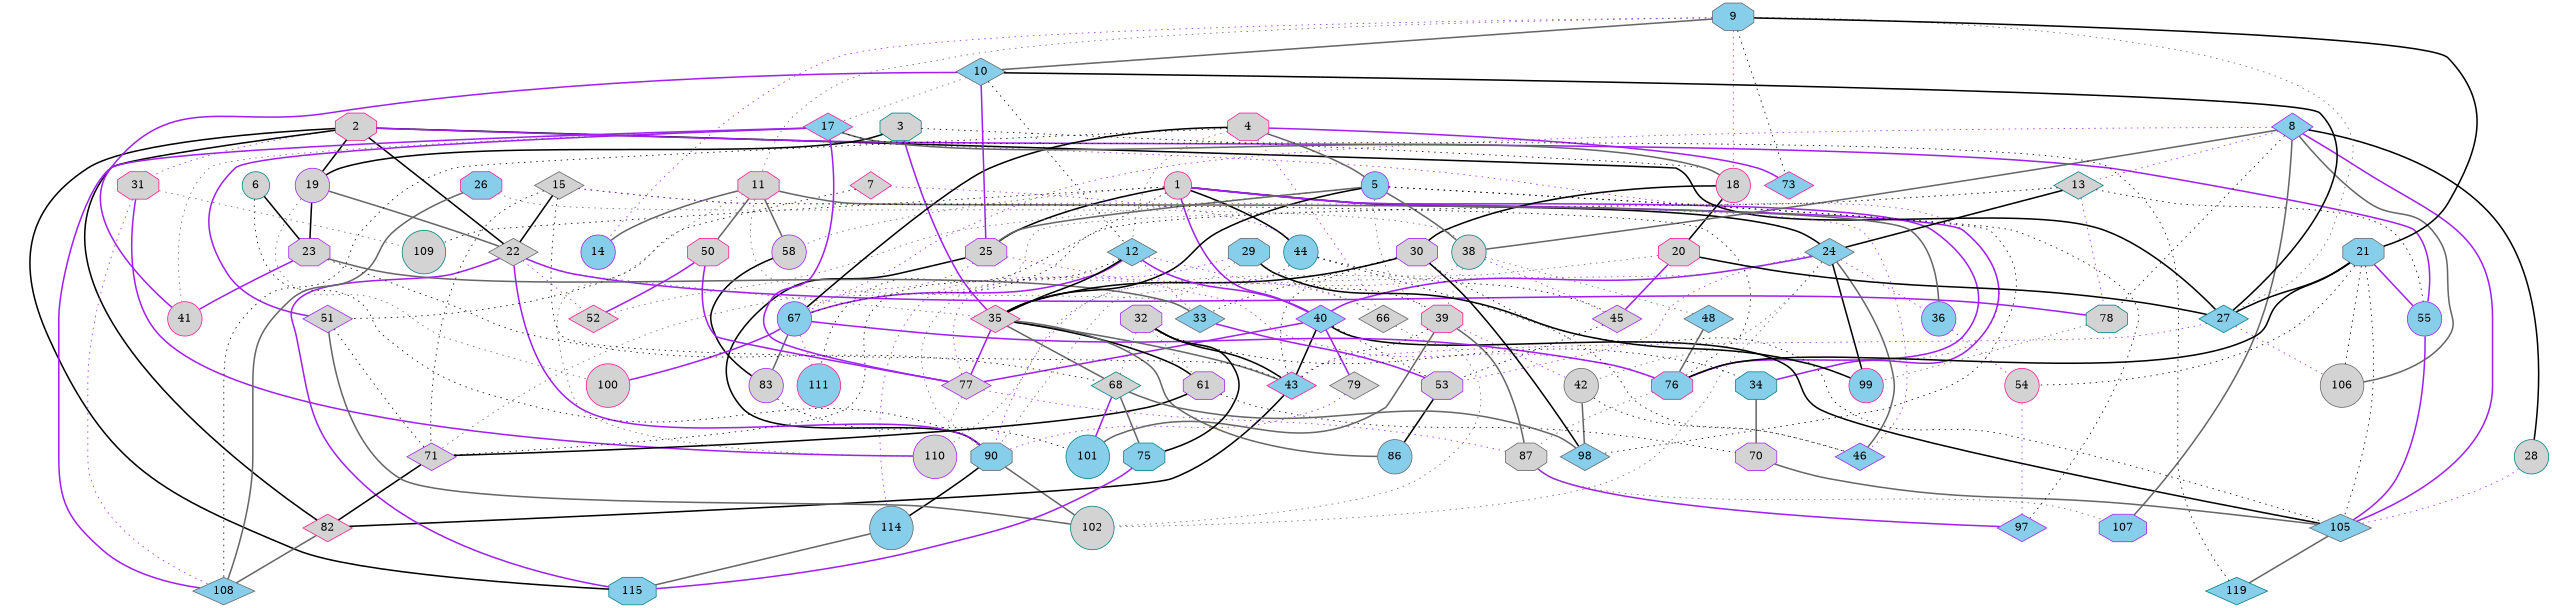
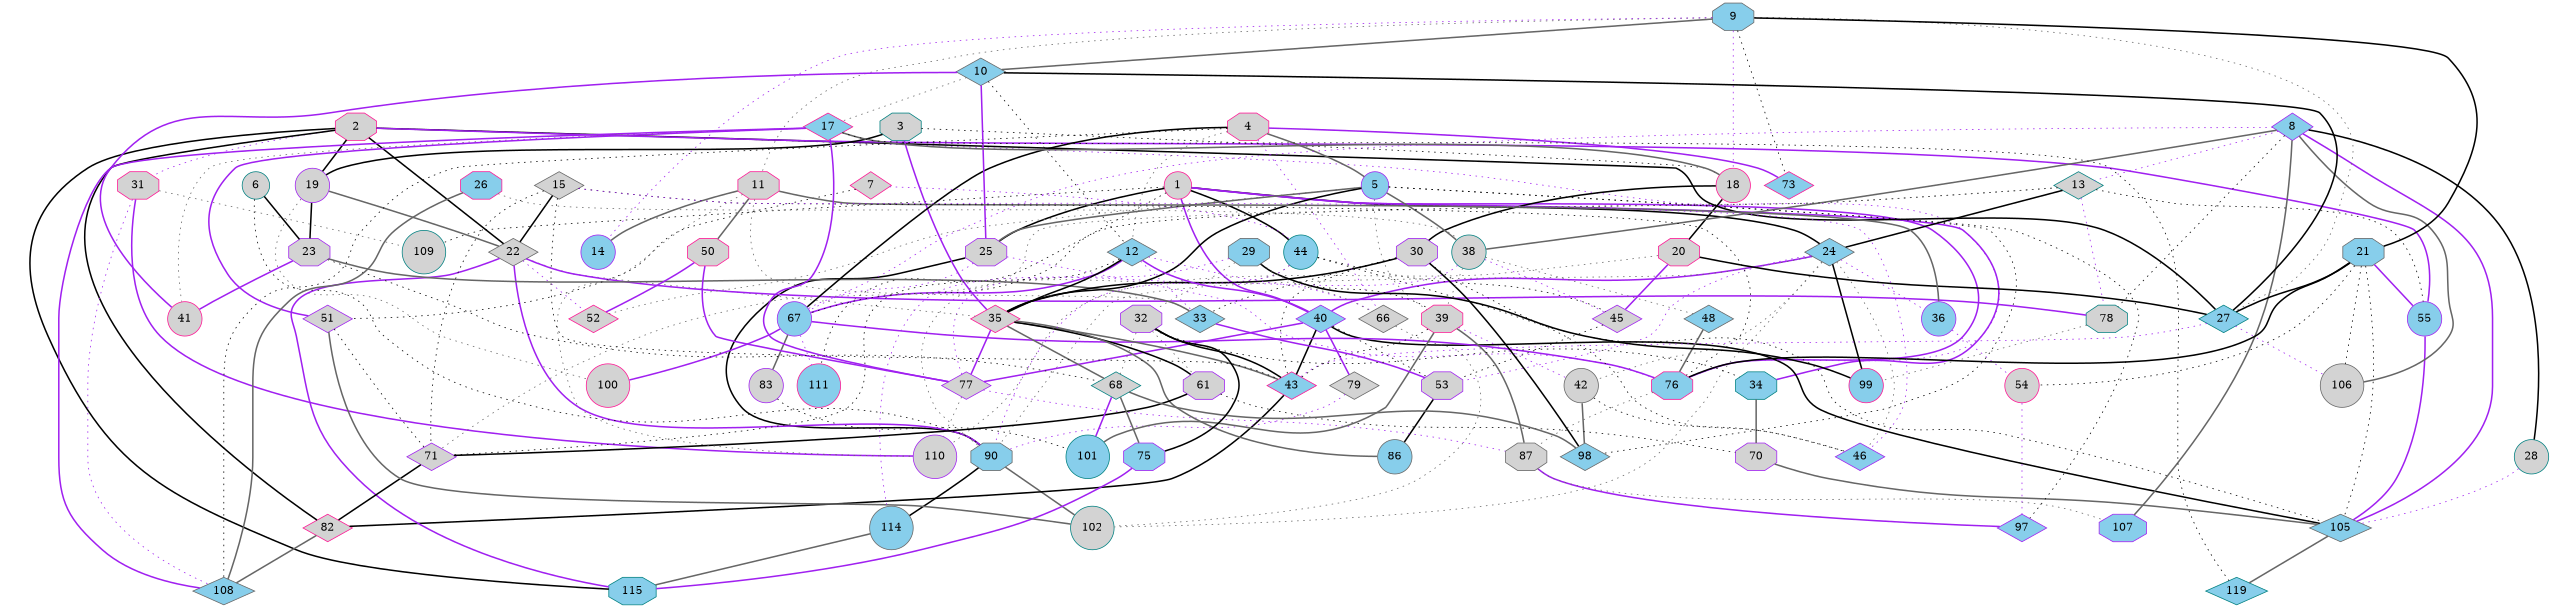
node "58": removed
edge "24" -- "46": style bold -> dotted
node "75": color teal -> purple
